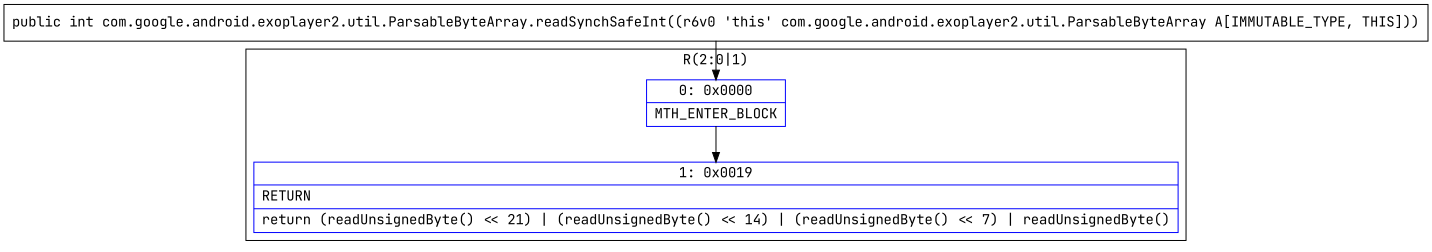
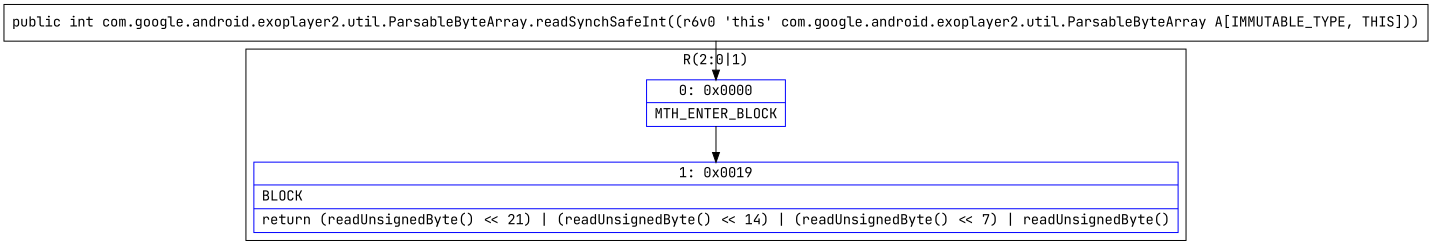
node "1: 0x0019": text "RETURN" -> "BLOCK"
